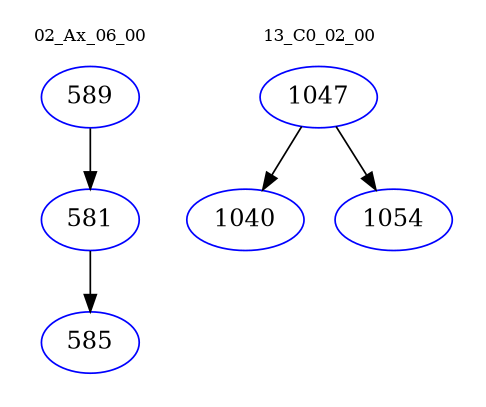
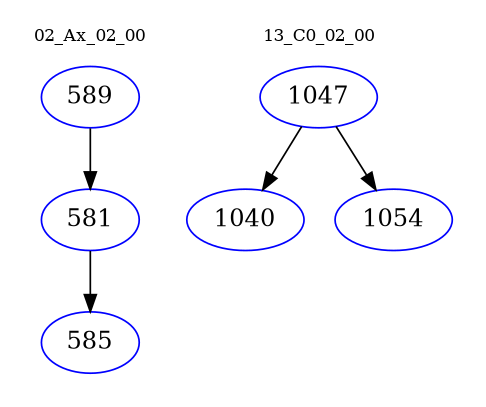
cluster "02_Ax_06_00": label "02_Ax_06_00" -> "02_Ax_02_00"
